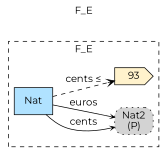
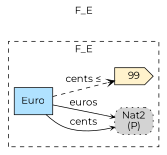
node "93": label "93" -> "99"
node "Nat": label "Nat" -> "Euro"
